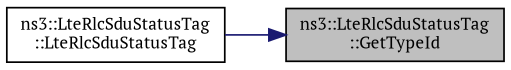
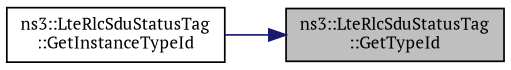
node "ns3::LteRlcSduStatusTag ::LteRlcSduStatusTag": label "ns3::LteRlcSduStatusTag ::LteRlcSduStatusTag" -> "ns3::LteRlcSduStatusTag ::GetInstanceTypeId"
